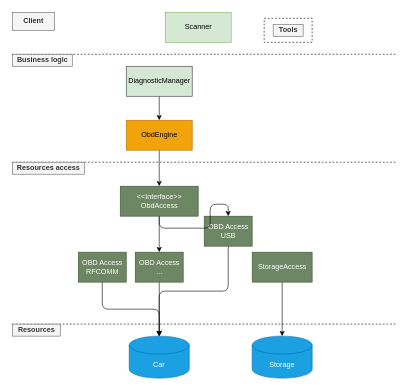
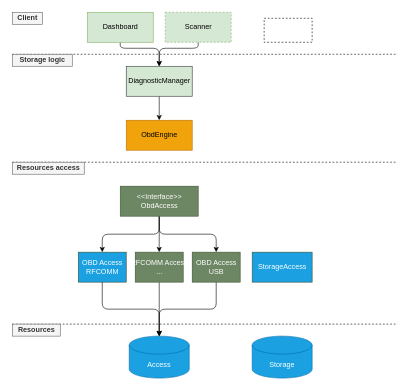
node "Client": size 42x18 -> 30x12
node "Dashboard": added
node "Scanner": style solid -> dashed
node "Tools": removed
edge "Dashboard" -> "DiagnosticManager": added
edge "Scanner" -> "DiagnosticManager": added
node "Business logic": label "Business logic" -> "Storage logic"
edge "ObdEngine" -> "<<Interface>> ObdAccess": removed
node "OBD Access USB": moved (228, 231) -> (216, 267)
edge "<<Interface>> ObdAccess" -> "OBD Access RFCOMM": added
node "OBD Access RFCOMM": fillcolor #6d8764 -> #1ba1e2
node "OBD Access ...": label "OBD Access ..." -> "RFCOMM Access ..."
node "StorageAccess": fillcolor #6d8764 -> #1ba1e2
edge "StorageAccess" -> "Storage": removed
node "Car": label "Car" -> "Access"
